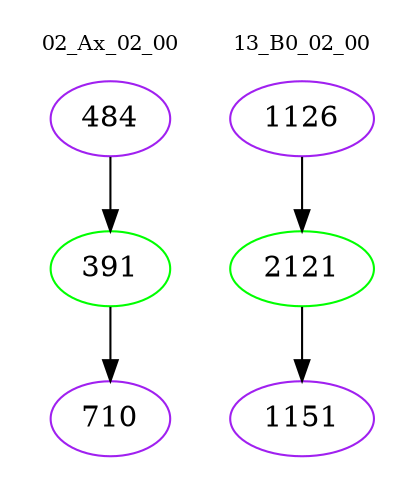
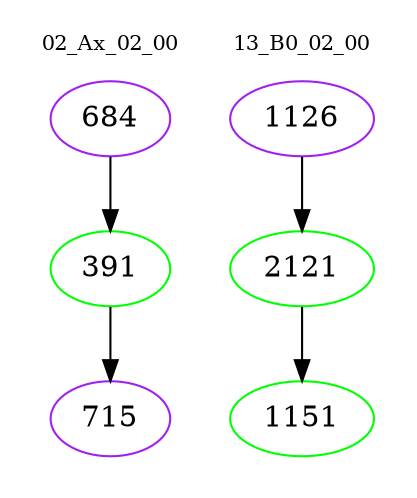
node "484": label "484" -> "684"
node "710": label "710" -> "715"
node "1151": color purple -> green
